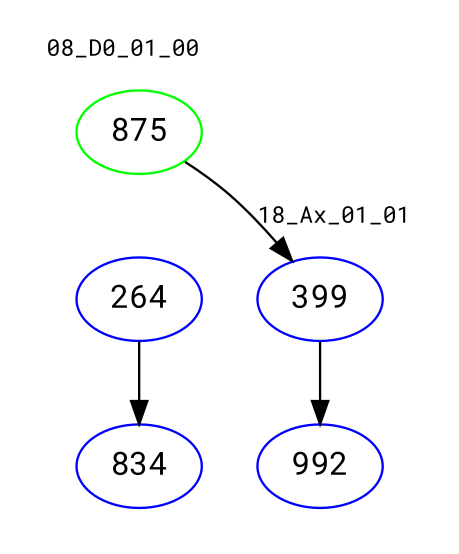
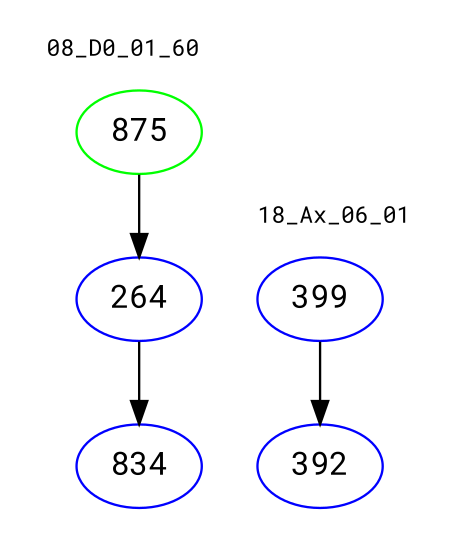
cluster "08_D0_01_00": label "08_D0_01_00" -> "08_D0_01_60"
cluster "18_Ax_01_01": label "18_Ax_01_01" -> "18_Ax_06_01"
edge "875" -> "399": now "875" -> "264"
node "992": label "992" -> "392"
